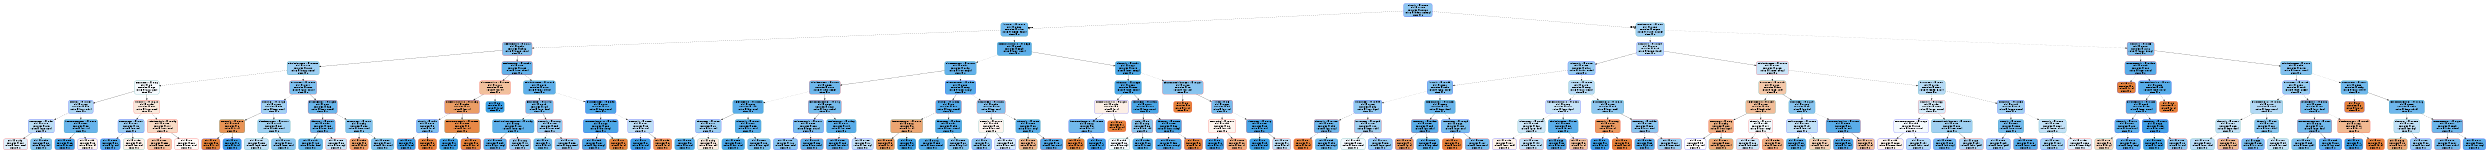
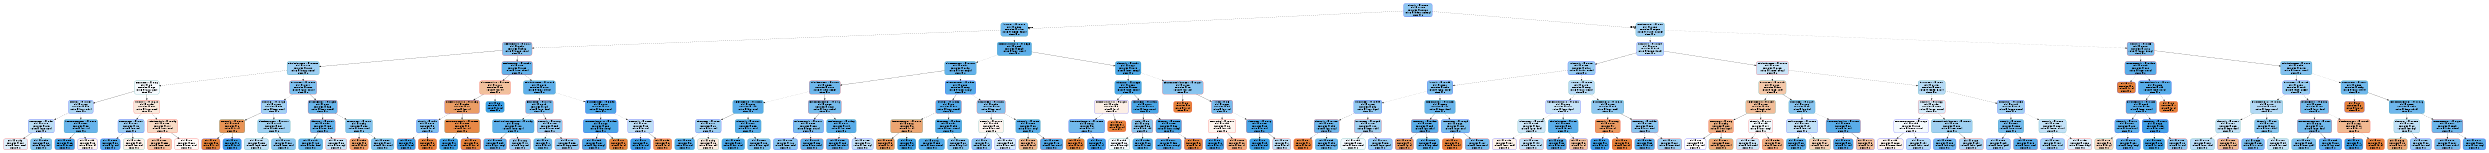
node "gini = 0.195 samples = 55 value = [9, 73] gcs = 1": label "gini = 0.195 samples = 55 value = [9, 73] gcs = 1" -> "gini = 0.195 samples = 55 value = [9, 73] class = 1"
